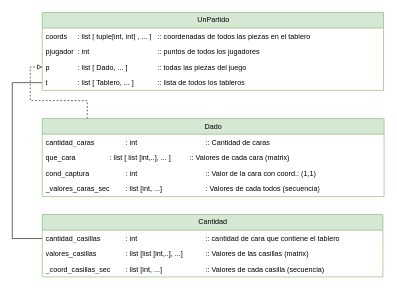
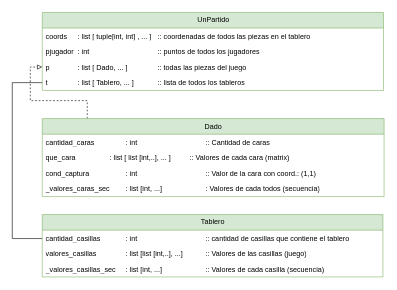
node "Cantidad": label "Cantidad" -> "Tablero"
node "cantidad_casillas : int :: cantidad de cara que contiene el tablero": label "cantidad_casillas : int :: cantidad de cara que contiene el tablero" -> "cantidad_casillas : int :: cantidad de casillas que contiene el tablero"
node "valores_casillas : list [list [int,..], ...] :: Valores de las casillas (matrix)": label "valores_casillas : list [list [int,..], ...] :: Valores de las casillas (matrix)" -> "valores_casillas : list [list [int,..], ...] :: Valores de las casillas (juego)"
node "_coord_casillas_sec : list [int, ...] :: Valores de cada casilla (secuencia)": label "_coord_casillas_sec : list [int, ...] :: Valores de cada casilla (secuencia)" -> "_valores_casillas_sec : list [int, ...] :: Valores de cada casilla (secuencia)"
